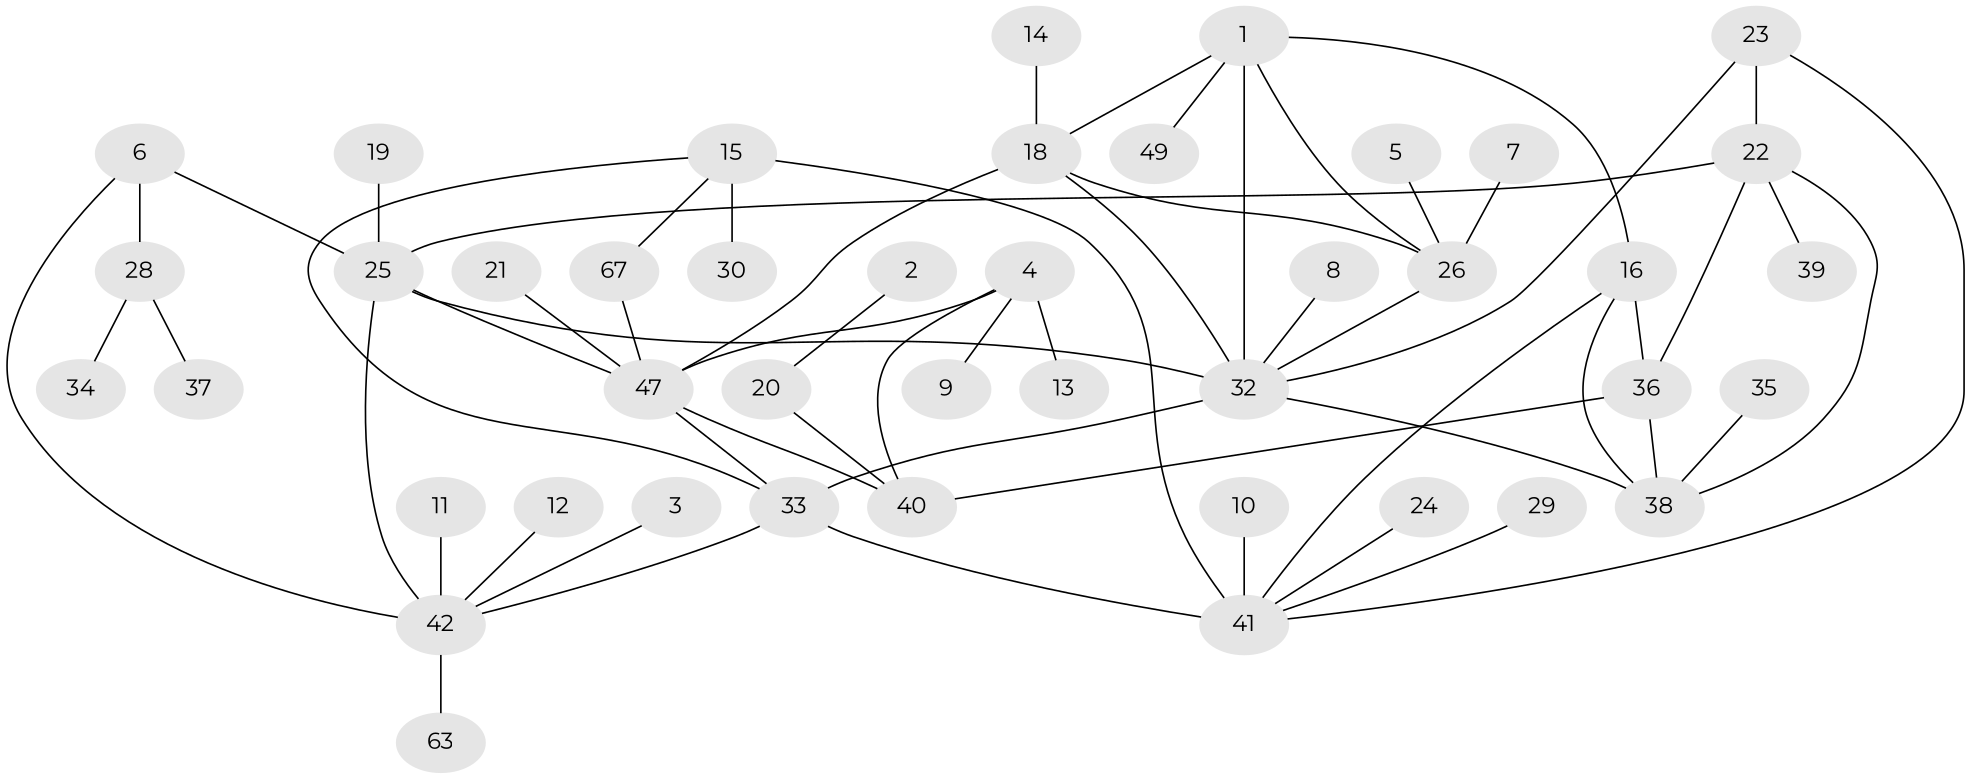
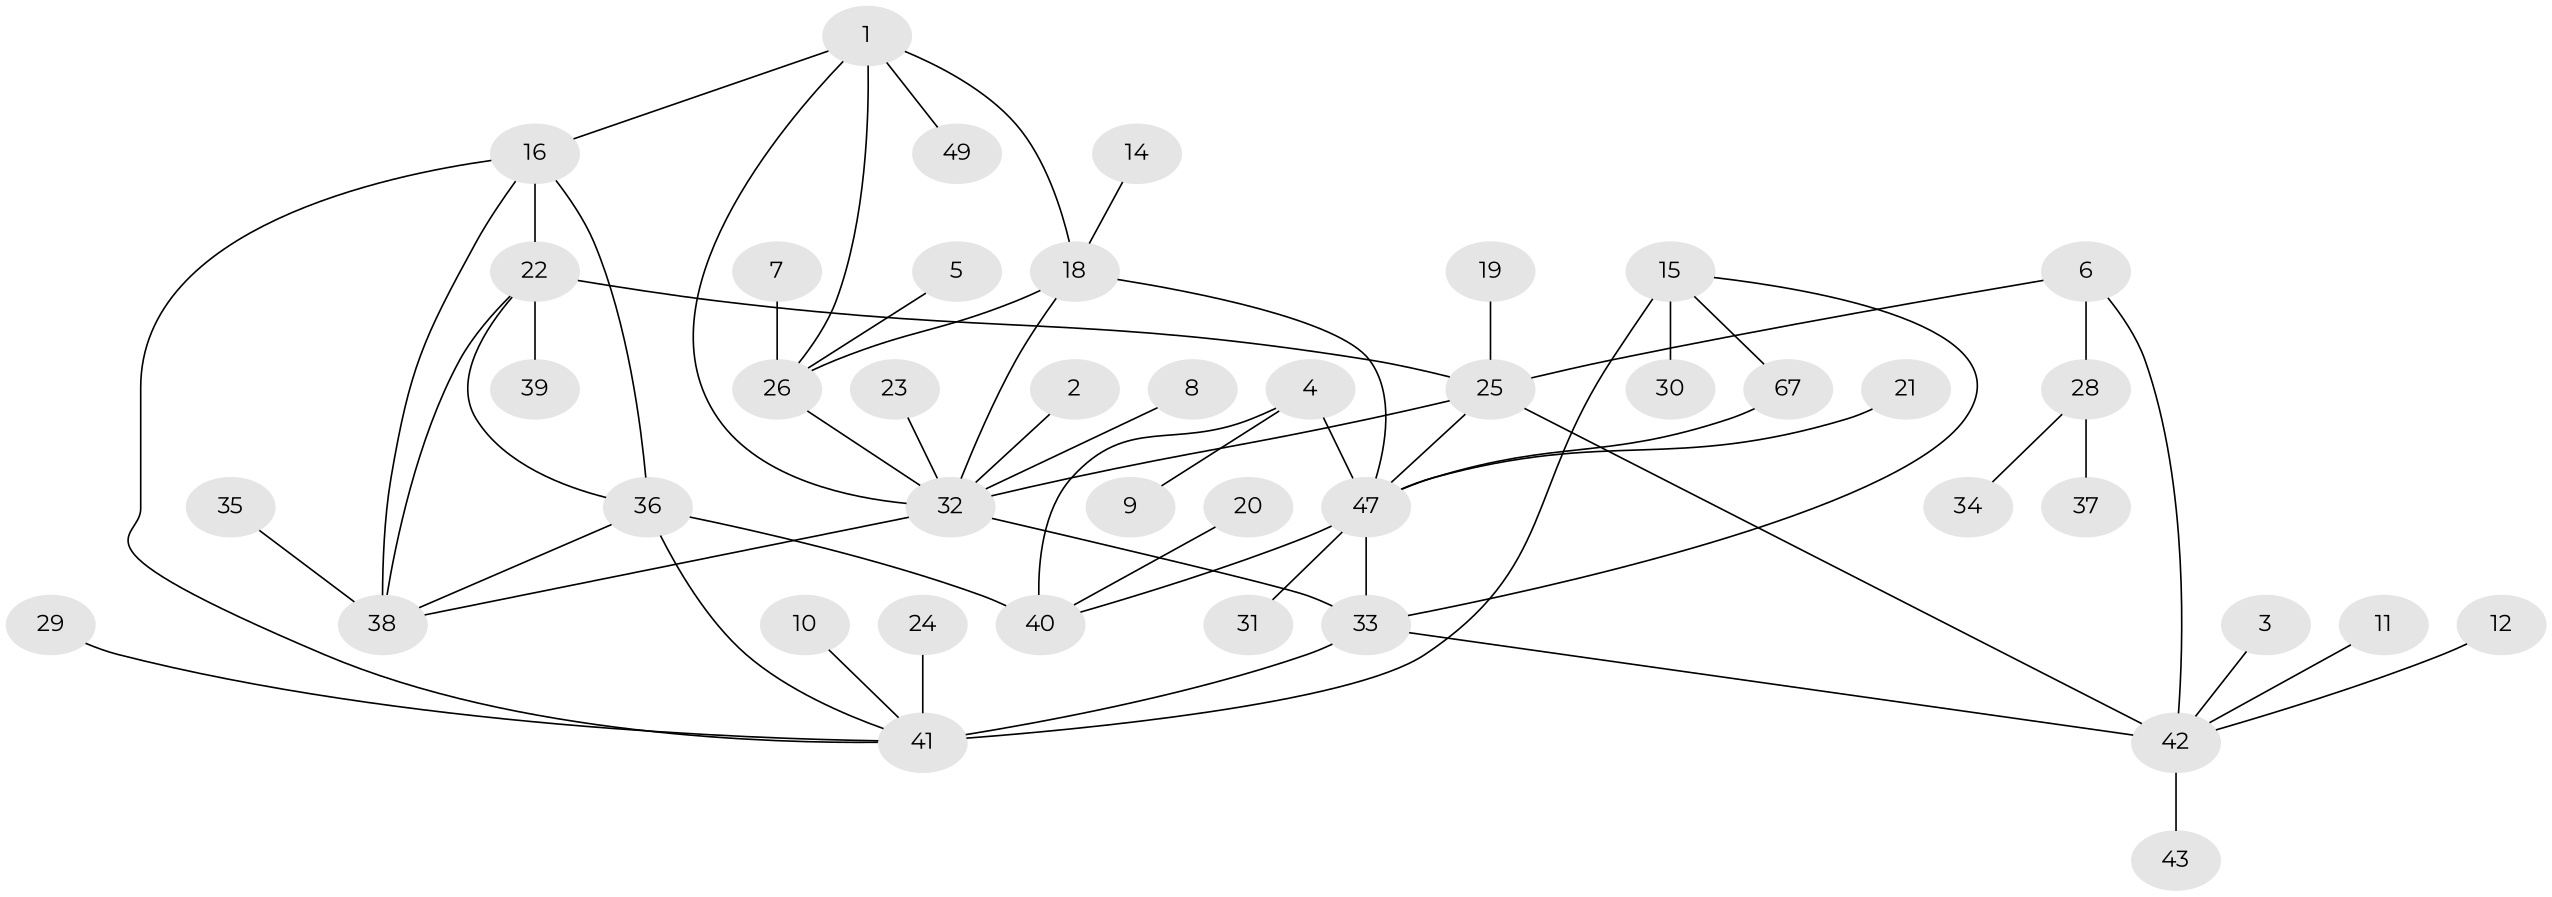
edge "23" -- "22": now "16" -- "22"
edge "2" -- "20": now "2" -- "32"
node "13": removed
edge "23" -- "41": now "36" -- "41"
node "31": added
node "63": label "63" -> "43"
